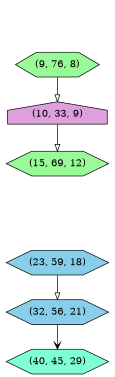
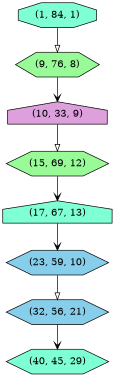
node "(1, 84, 1)": added
edge "(9, 76, 8)" -> "(10, 33, 9)": arrowhead onormal -> vee
node "(17, 67, 13)": added
node "(23, 59, 18)": label "(23, 59, 18)" -> "(23, 59, 10)"
